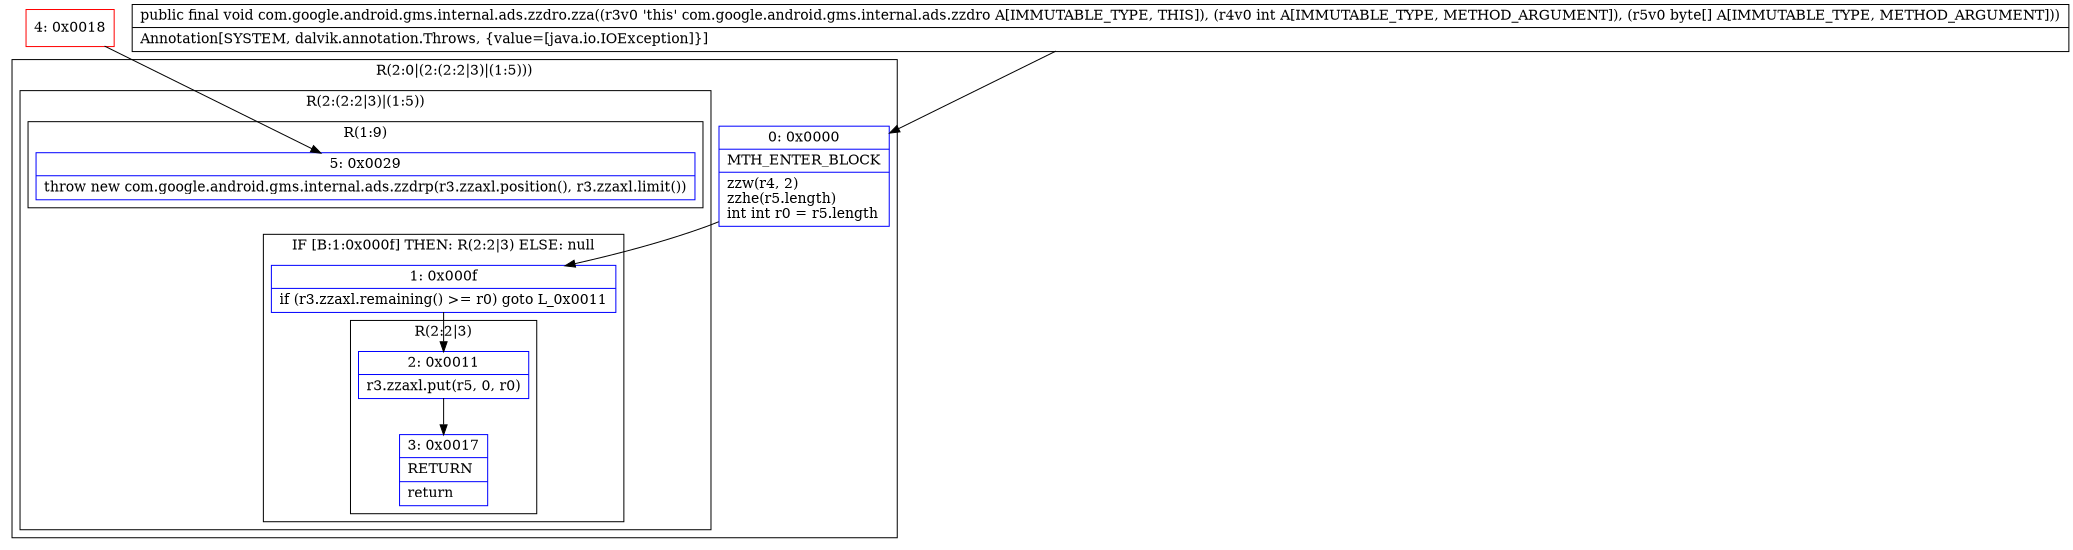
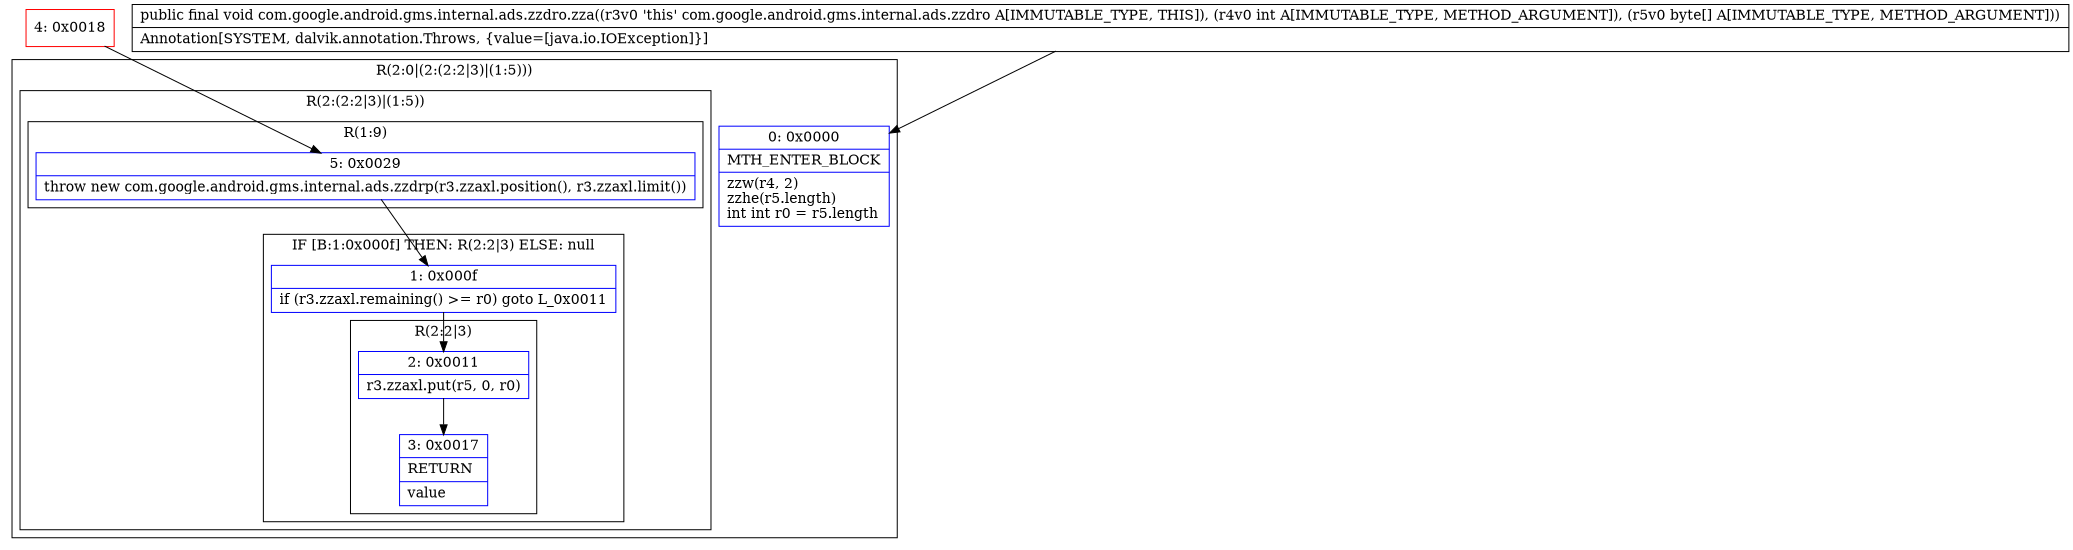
edge "0: 0x0000" -> "1: 0x000f": now "5: 0x0029" -> "1: 0x000f"
node "3: 0x0017": text "return" -> "value"
